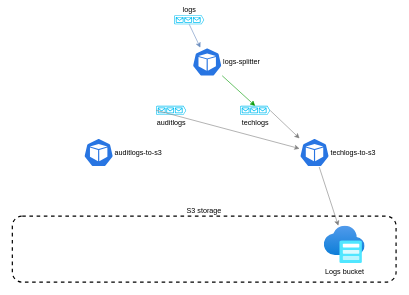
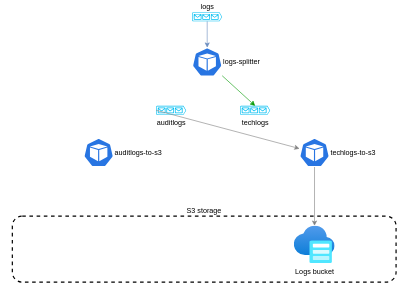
node "logs": moved (189, 20) -> (207, 17)
edge "techlogs" -> "techlogs-to-s3": removed
node "Logs bucket": moved (345, 245) -> (315, 245)
